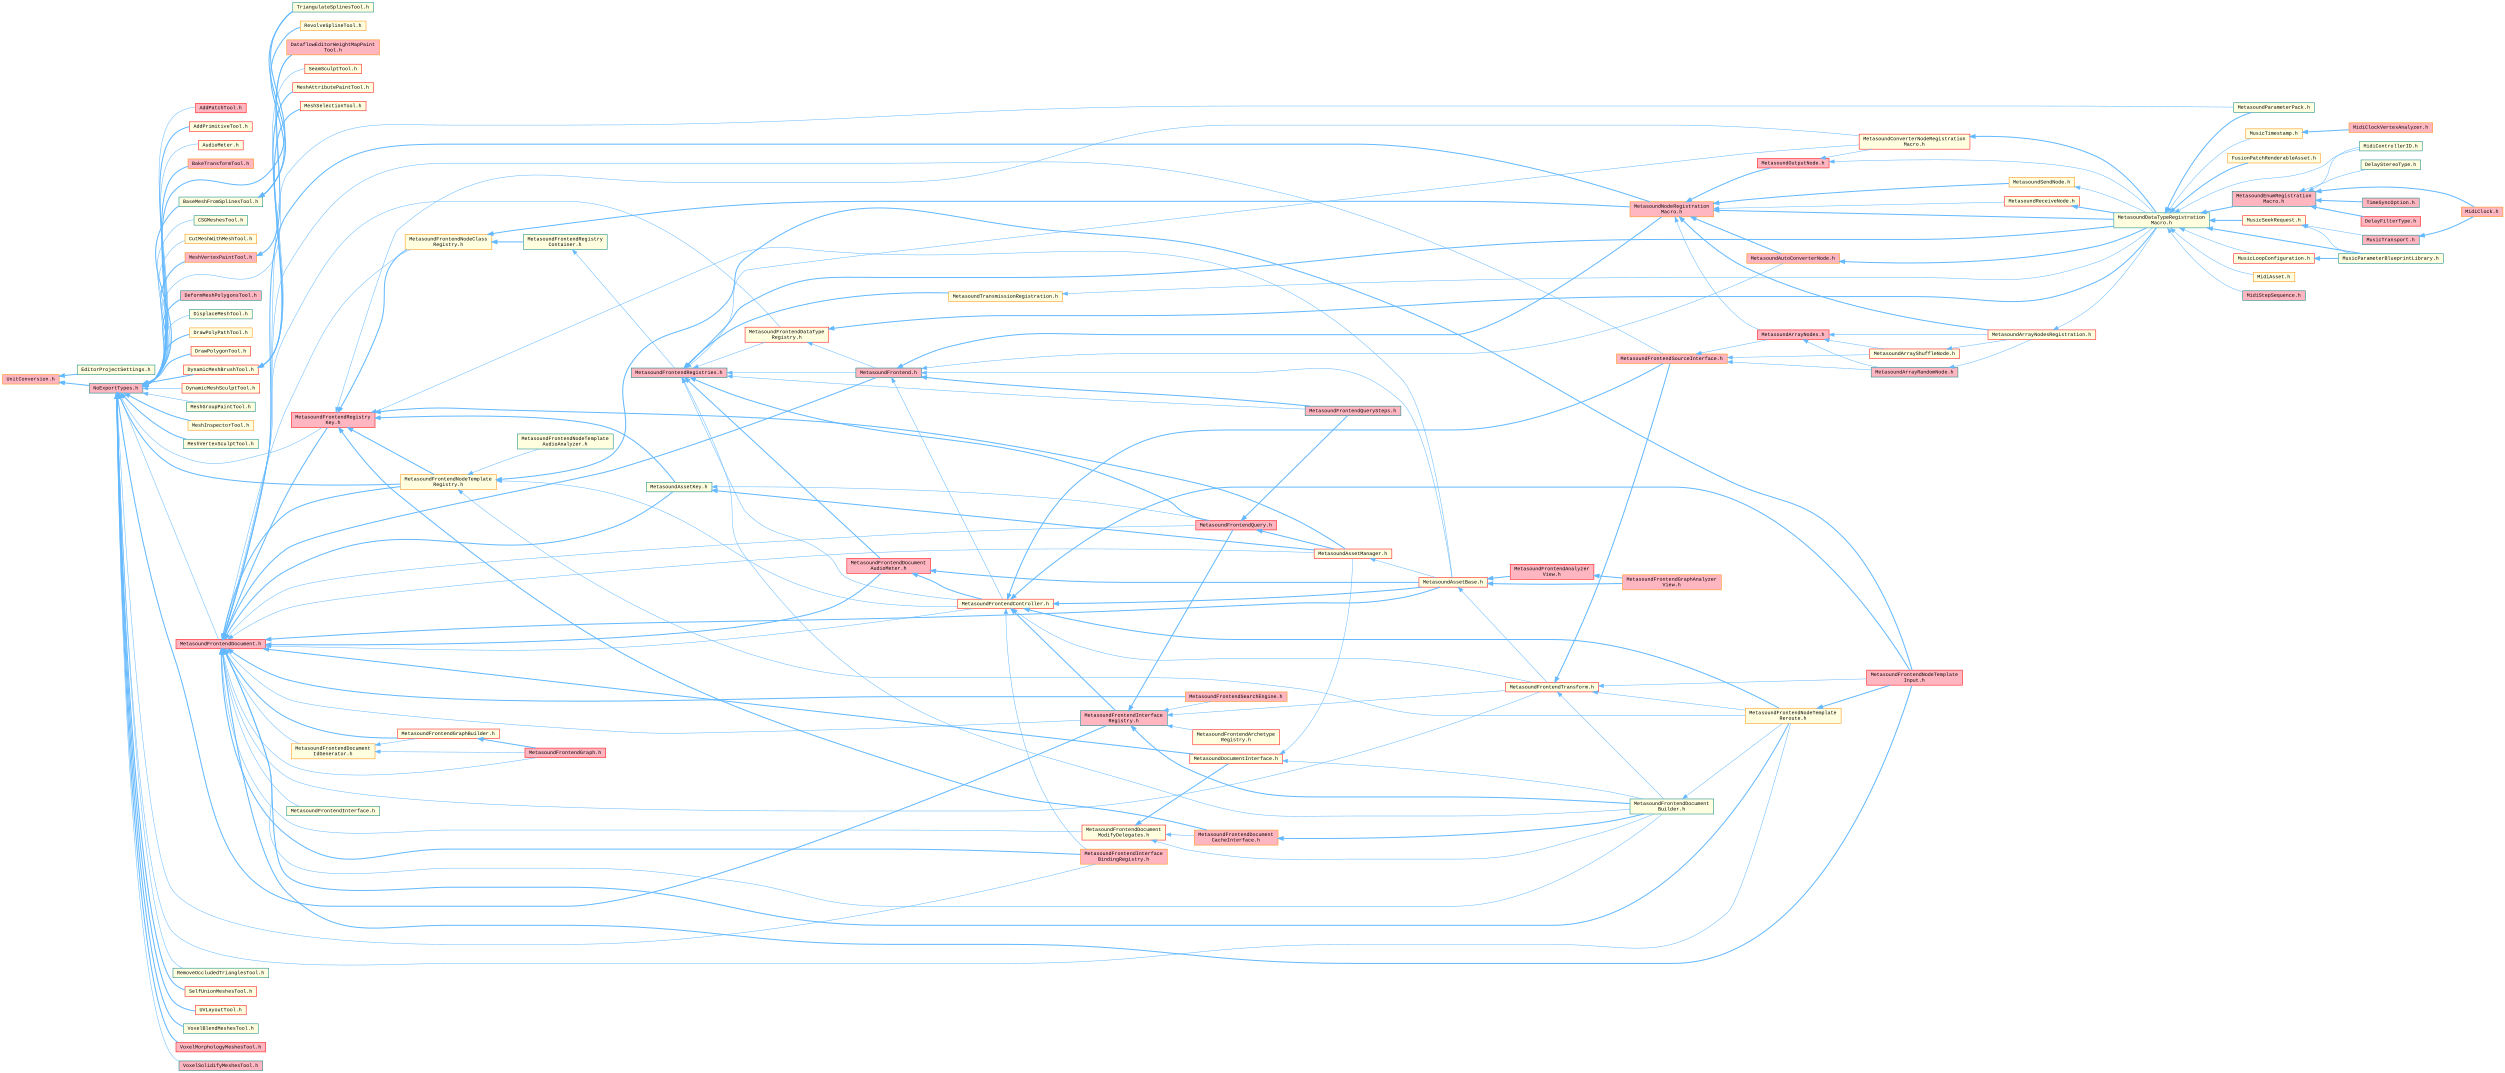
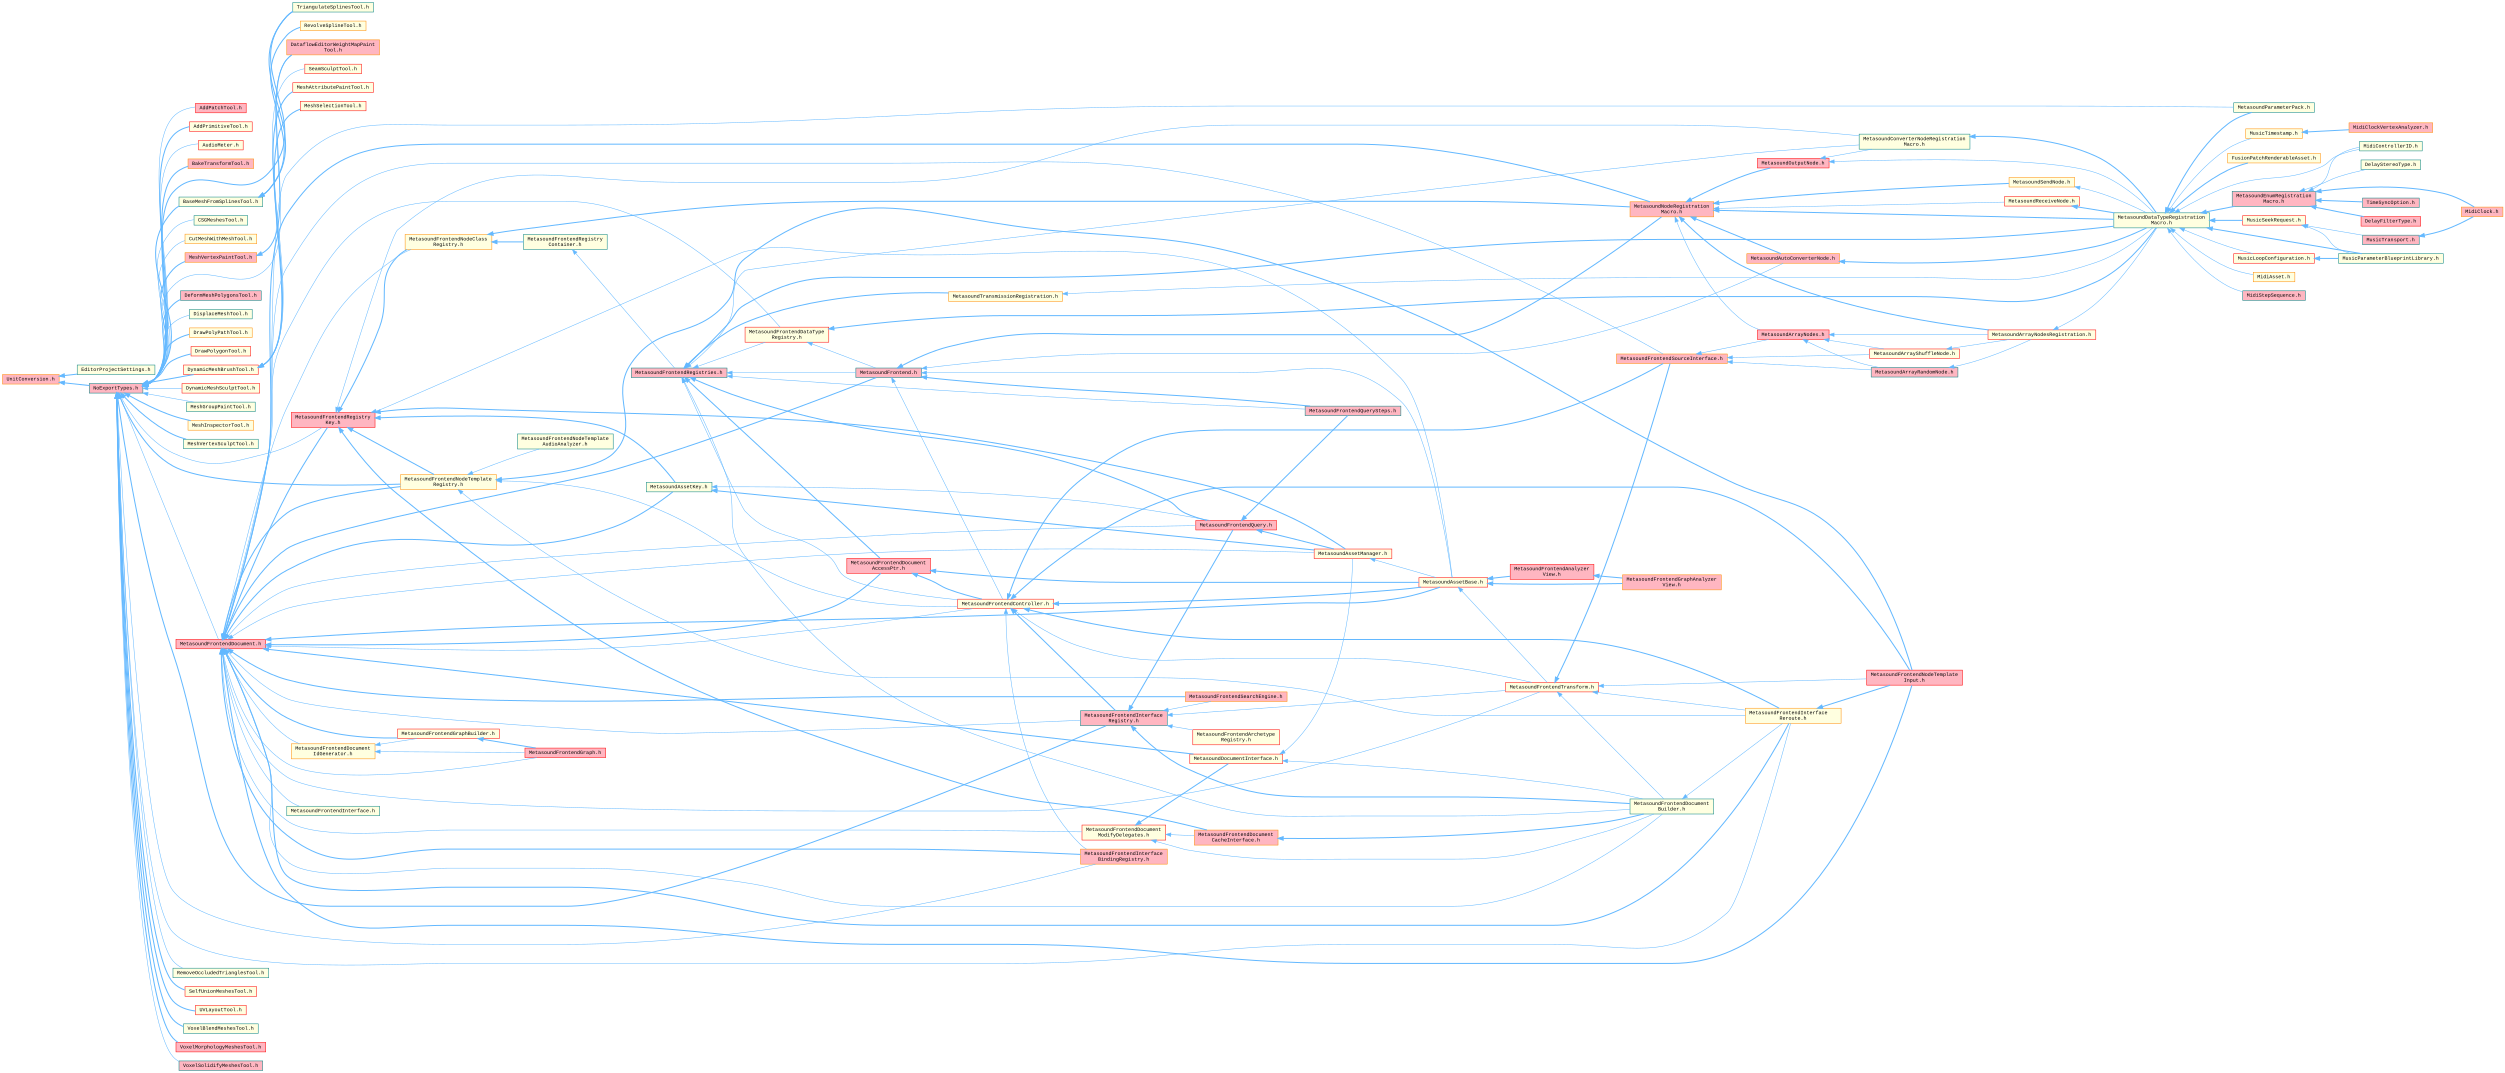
node "MetasoundConverterNodeRegistration Macro.h": color red -> teal
node "MetasoundFrontendDocument AudioMeter.h": label "MetasoundFrontendDocument AudioMeter.h" -> "MetasoundFrontendDocument AccessPtr.h"
node "MetasoundFrontendNodeTemplate Reroute.h": label "MetasoundFrontendNodeTemplate Reroute.h" -> "MetasoundFrontendInterface Reroute.h"
